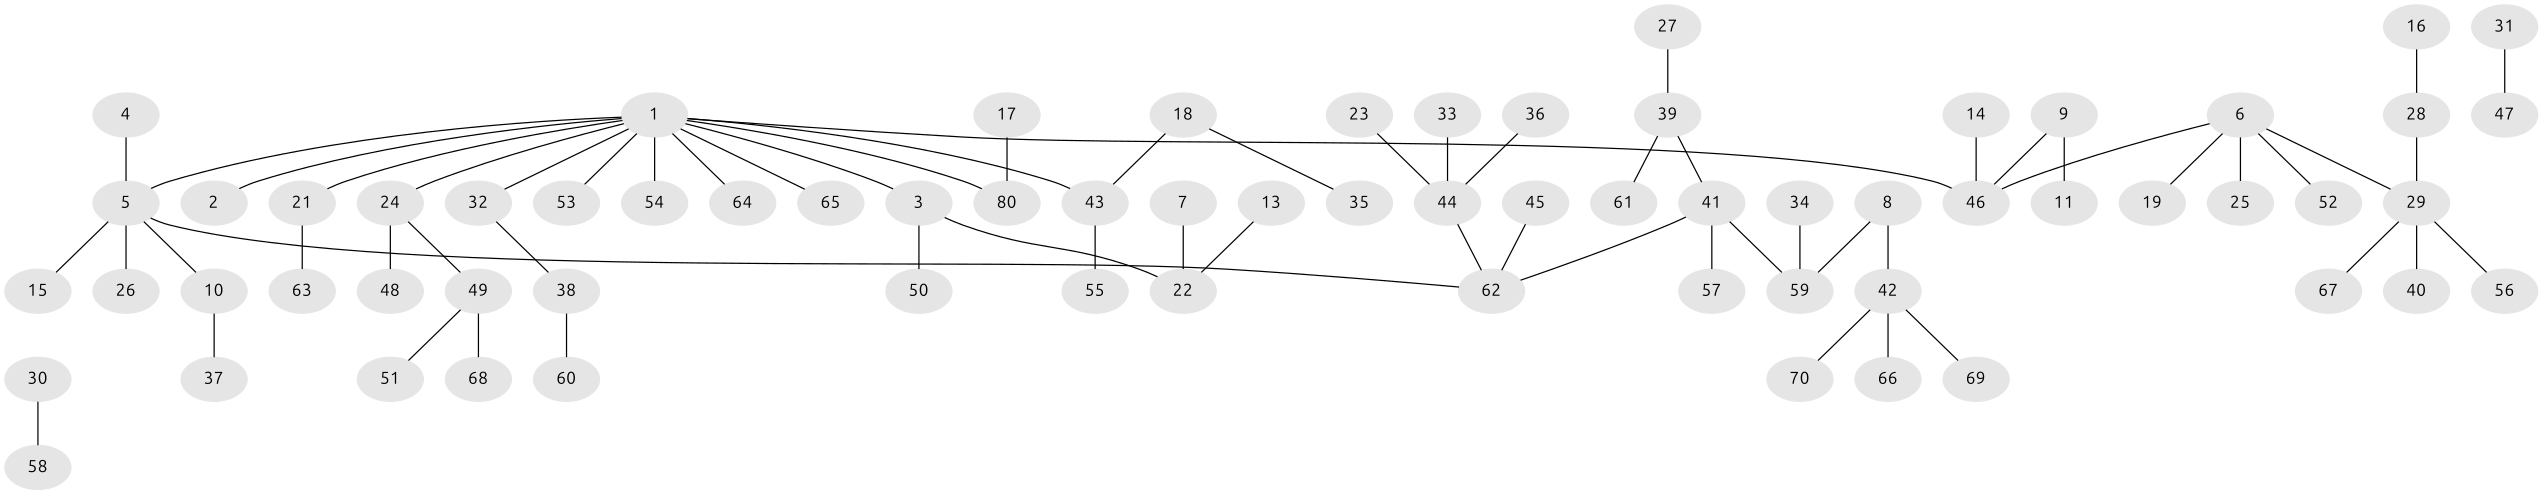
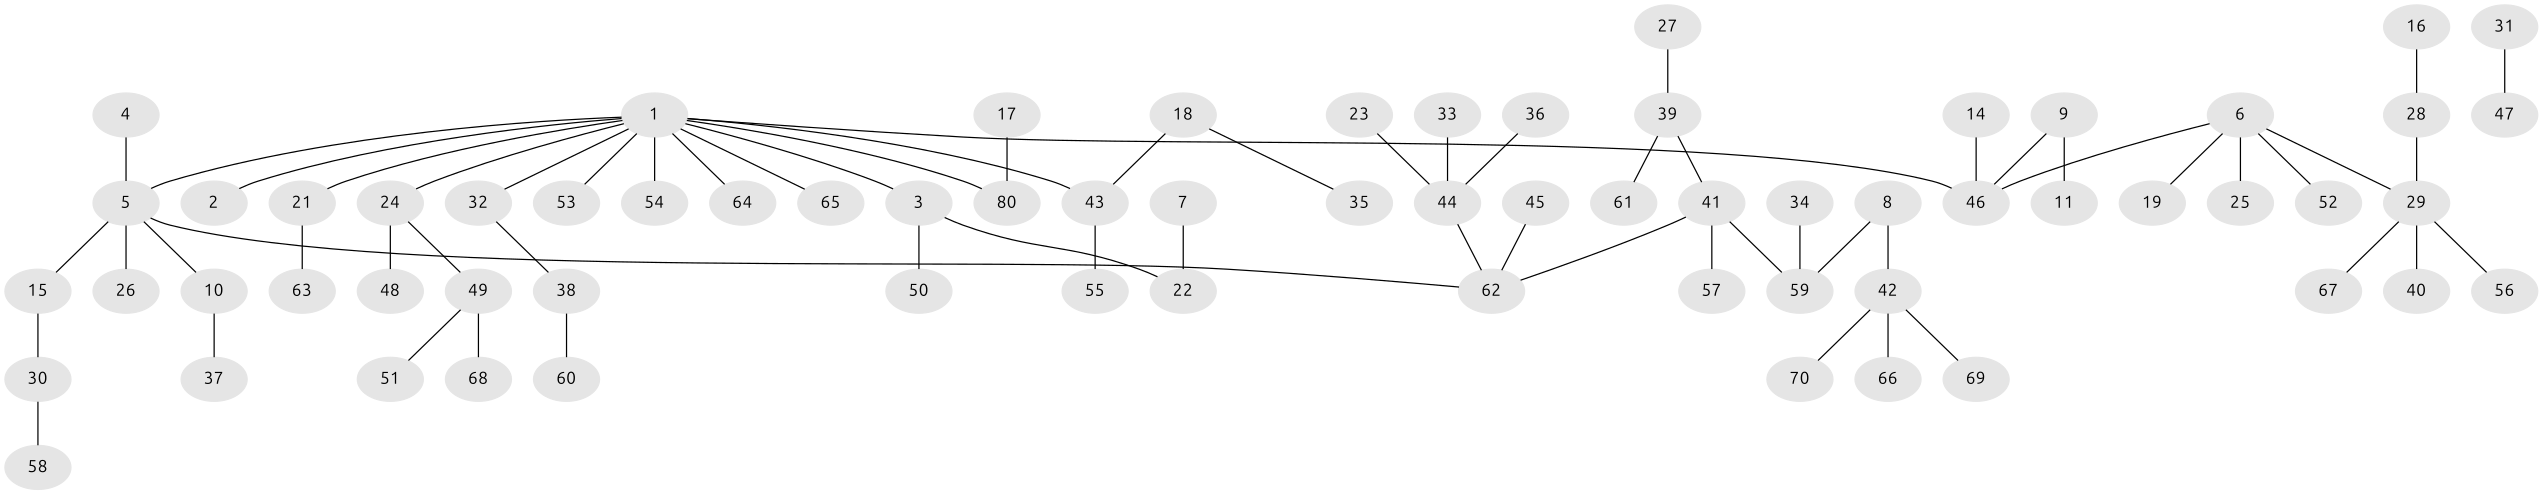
node "13": removed
edge "15" -- "30": added
